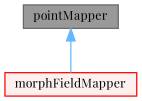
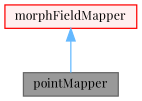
edge "morphFieldMapper" -> "pointMapper": reversed
